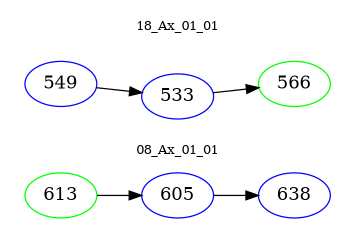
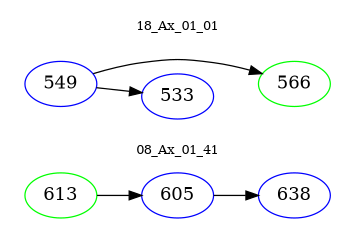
edge "533" -> "566": now "549" -> "566"
cluster "08_Ax_01_01": label "08_Ax_01_01" -> "08_Ax_01_41"
